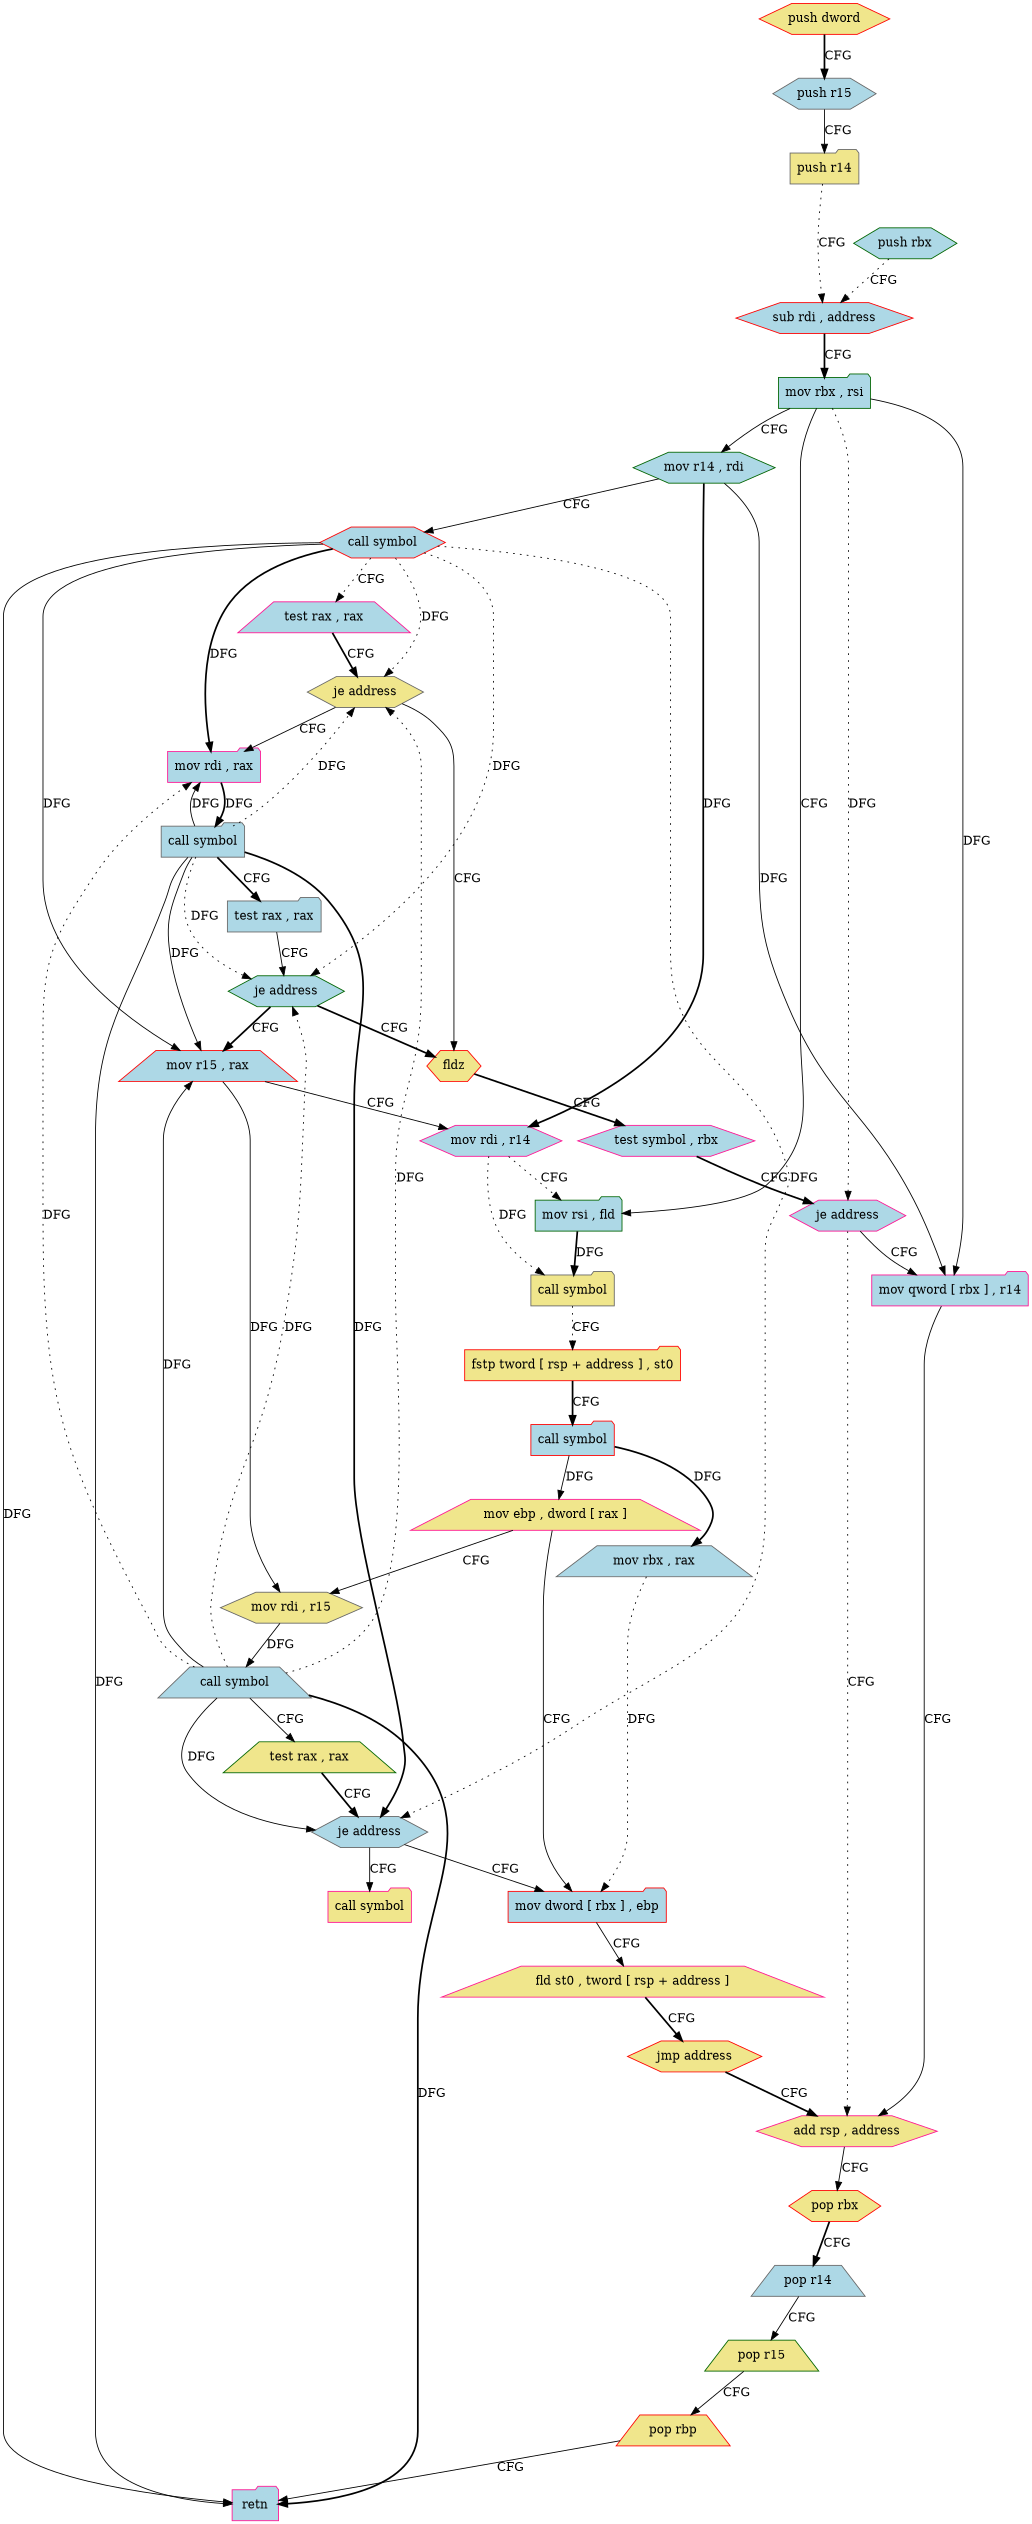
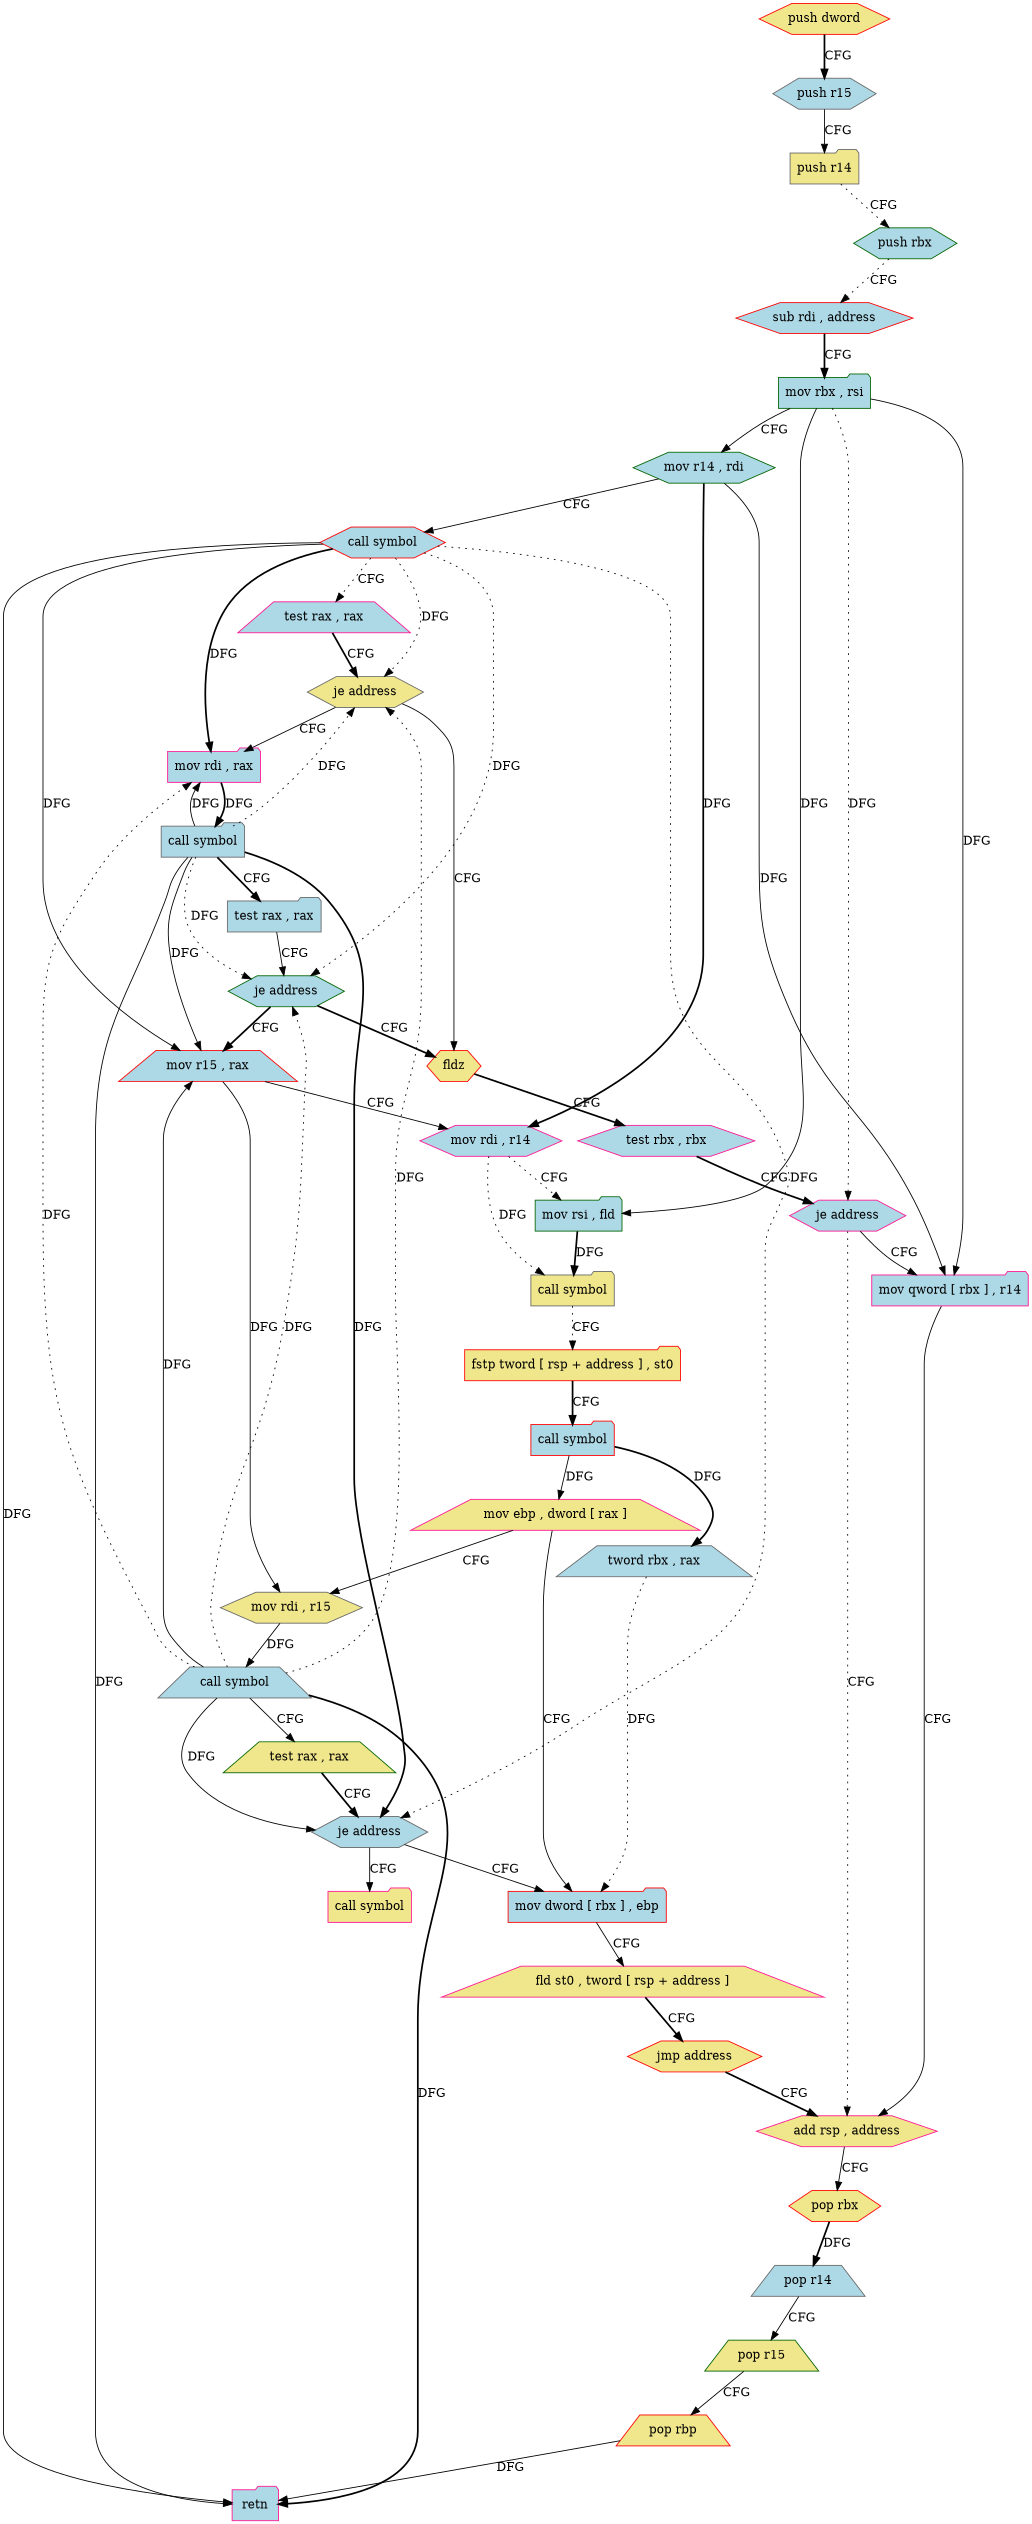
edge "push r14" -> "sub rdi , address": now "push r14" -> "push rbx"
edge "mov rbx , rsi" -> "mov rsi , fld": label "CFG" -> "DFG"
node "test symbol , rbx": label "test symbol , rbx" -> "test rbx , rbx"
node "mov rbx , rax": label "mov rbx , rax" -> "tword rbx , rax"
edge "pop rbx" -> "pop r14": label "CFG" -> "DFG"
edge "pop rbp" -> "retn": label "CFG" -> "DFG"
